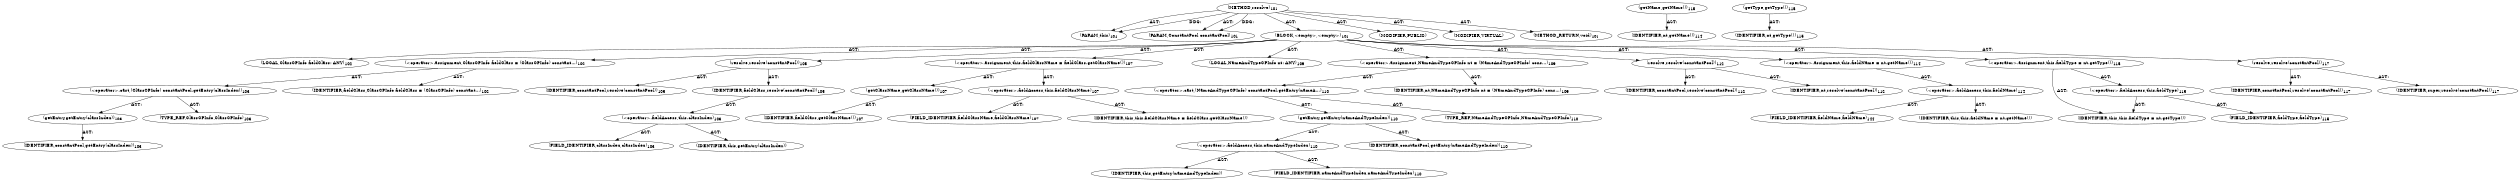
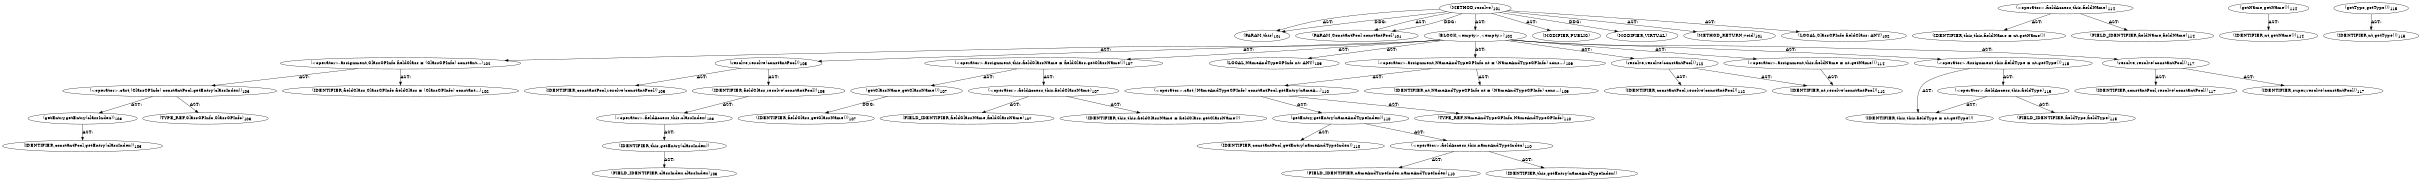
node "(getName,getName())": text "115" -> "114"
edge "(METHOD,resolve)" -> "(MODIFIER,VIRTUAL)": label "AST: " -> "DDG: "
node "(BLOCK,<empty>,<empty>)": text "101" -> "102"
edge "(BLOCK,<empty>,<empty>)" -> "(LOCAL,ClassCPInfo fieldClass: ANY)": now "(METHOD,resolve)" -> "(LOCAL,ClassCPInfo fieldClass: ANY)"
edge "(<operator>.assignment,this.fieldName = nt.getName())" -> "(<operator>.fieldAccess,this.fieldName)": now "(<operator>.assignment,this.fieldName = nt.getName())" -> "(IDENTIFIER,nt,resolve(constantPool))"
edge "(getClassName,getClassName())" -> "(IDENTIFIER,fieldClass,getClassName())": label "AST: " -> "DDG: "
node "(FIELD_IDENTIFIER,fieldName,fieldName)": text "144" -> "114"
edge "(<operator>.fieldAccess,this.classIndex)" -> "(FIELD_IDENTIFIER,classIndex,classIndex)": now "(IDENTIFIER,this,getEntry(classIndex))" -> "(FIELD_IDENTIFIER,classIndex,classIndex)"
